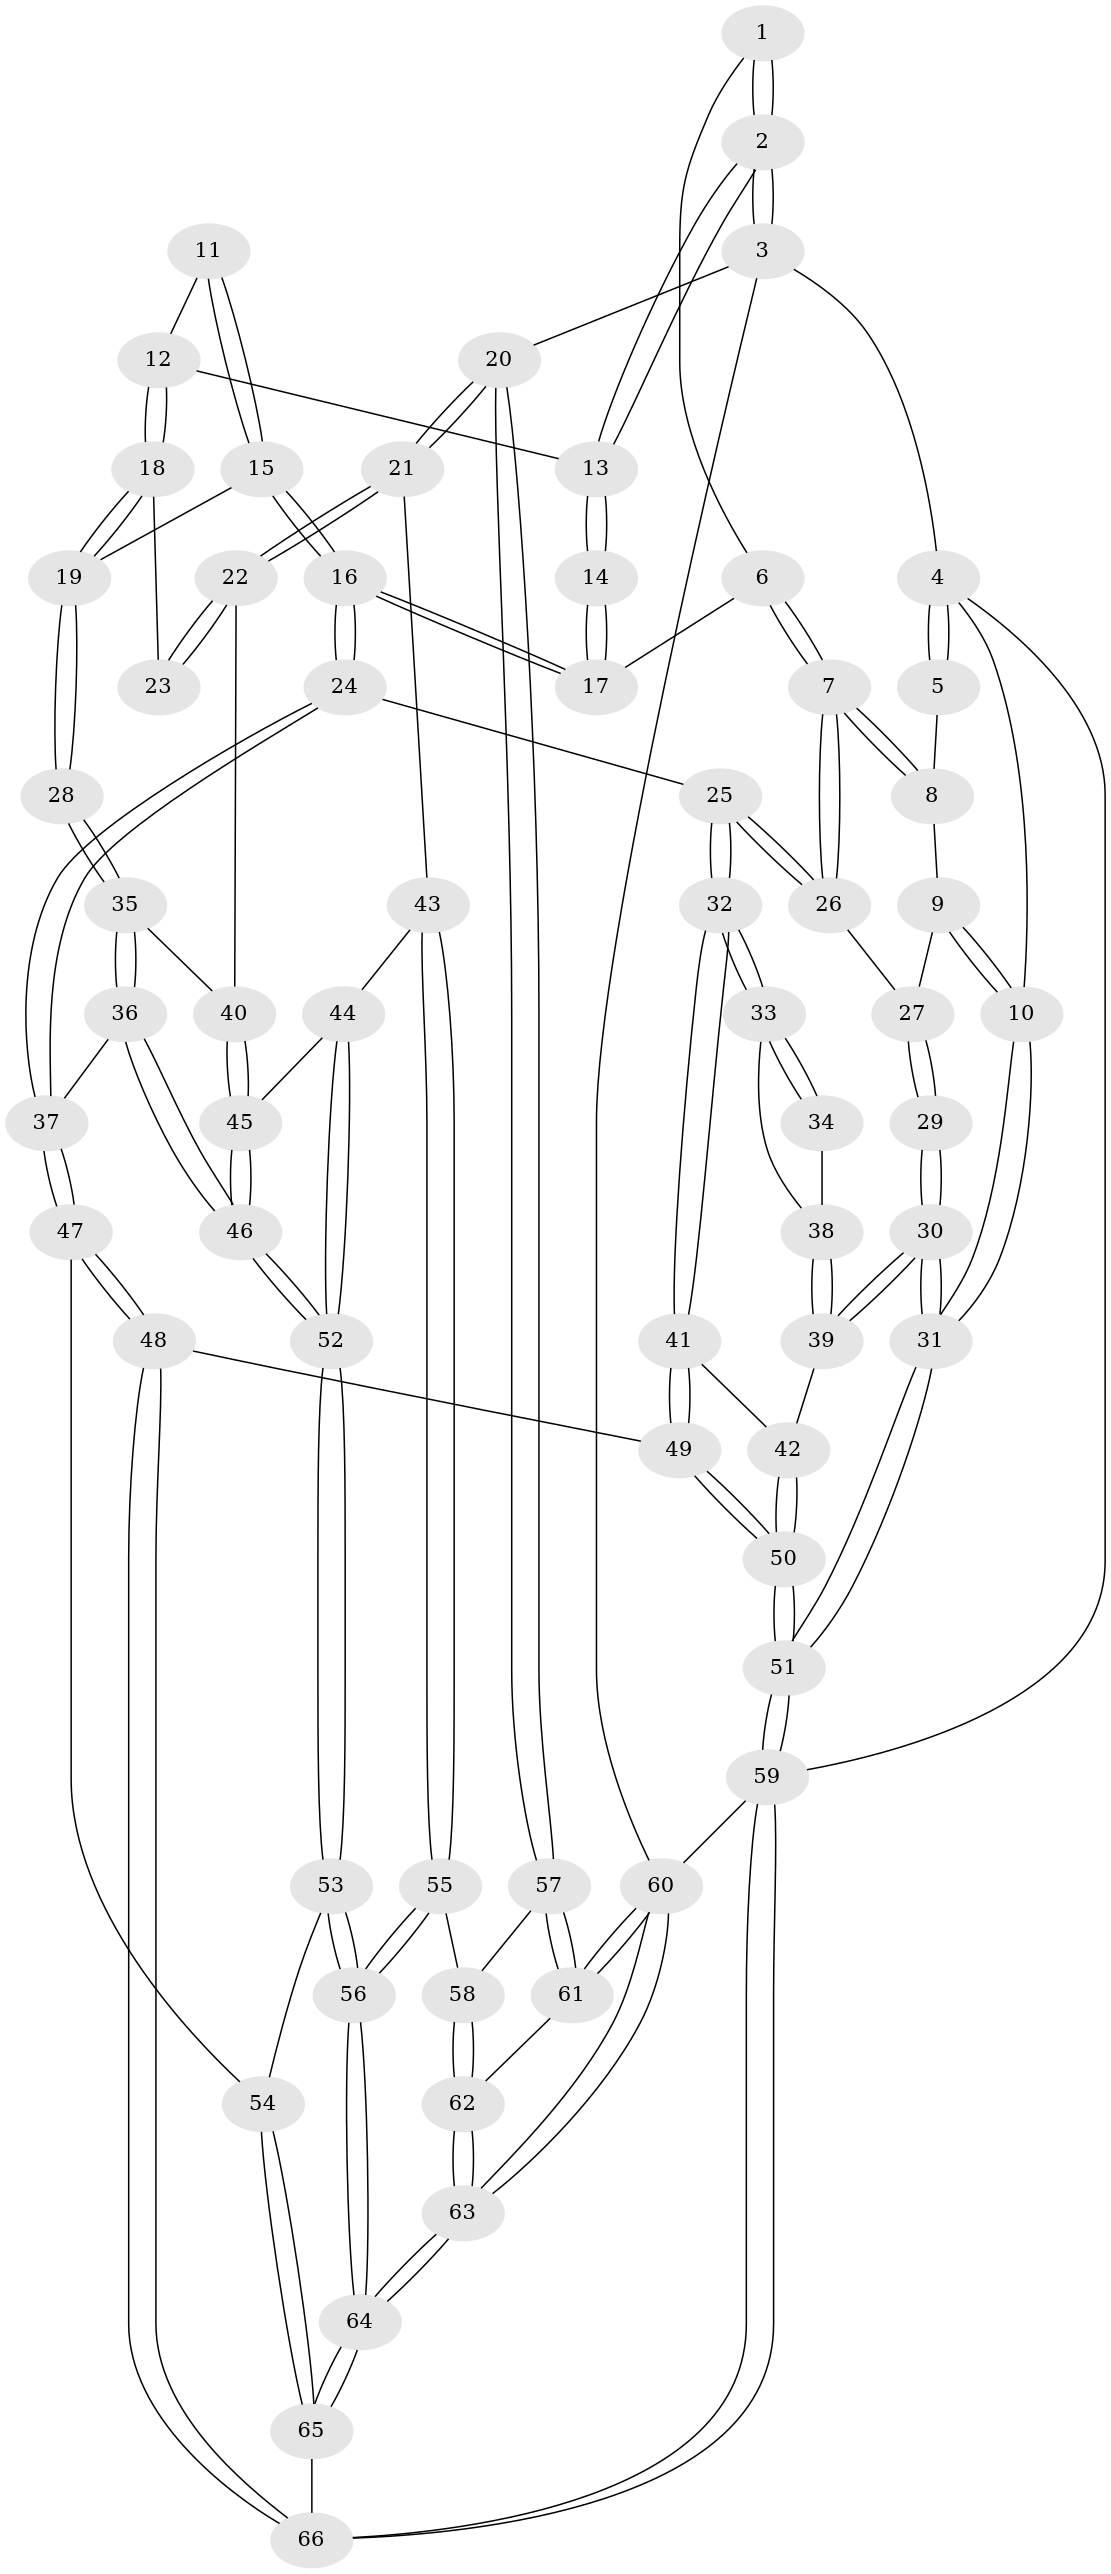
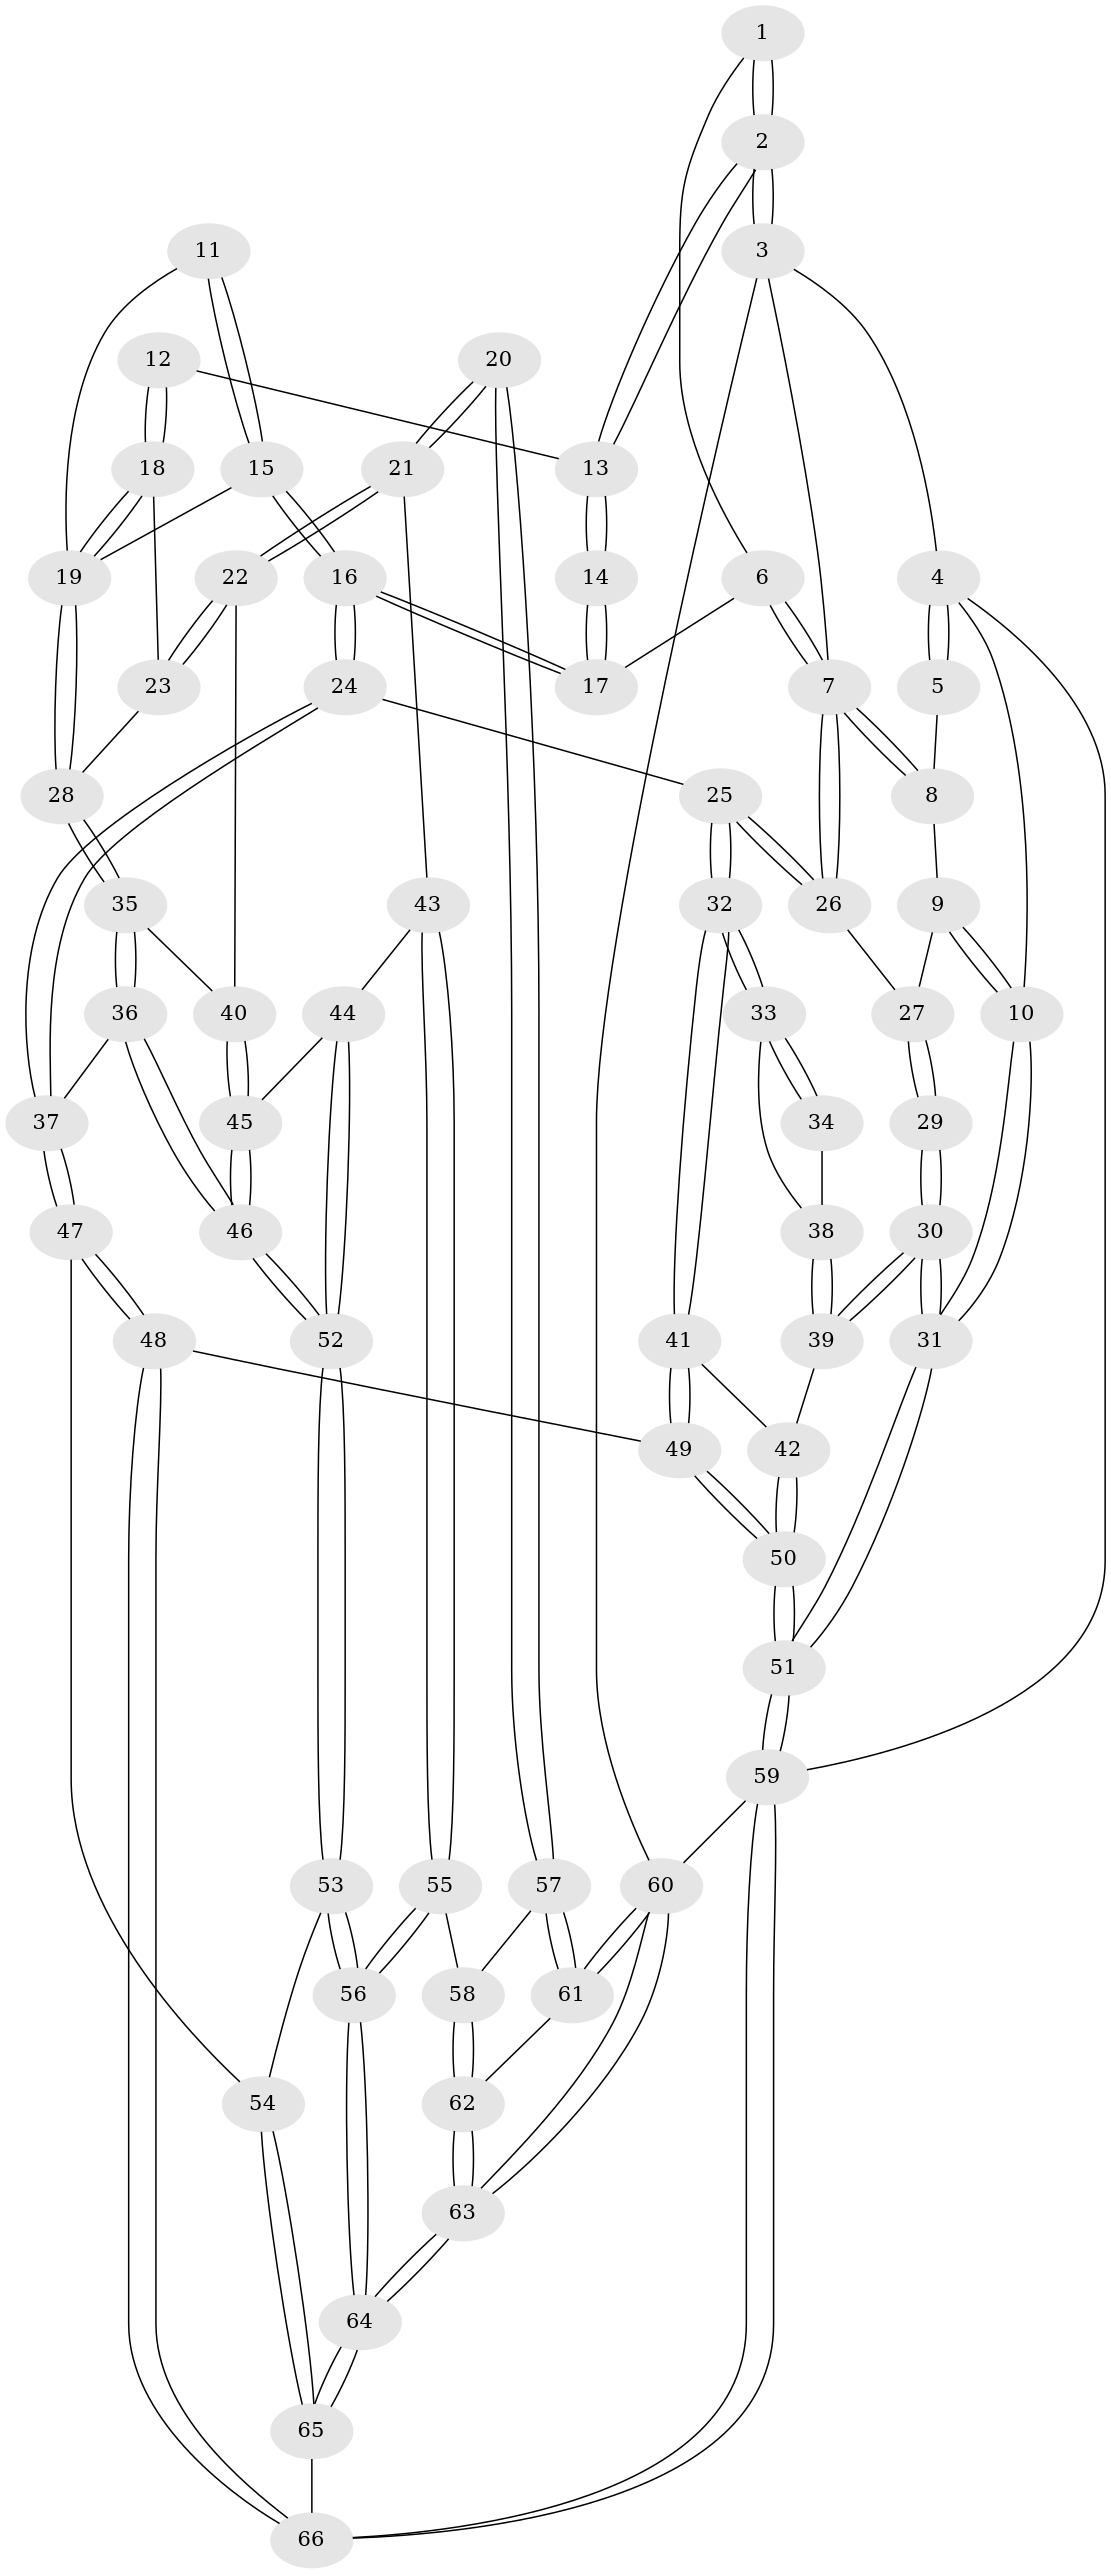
edge "11" -- "12": now "11" -- "19"
edge "3" -- "20": now "3" -- "7"
edge "23" -- "28": added
